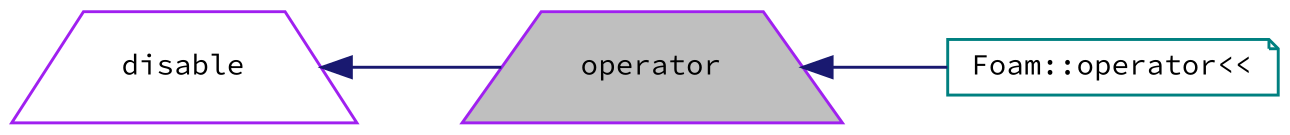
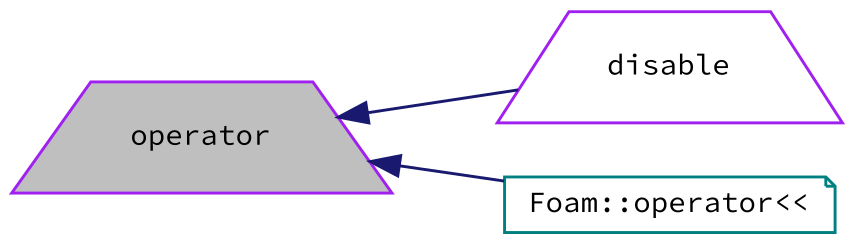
edge "operator" -> "disable": reversed
